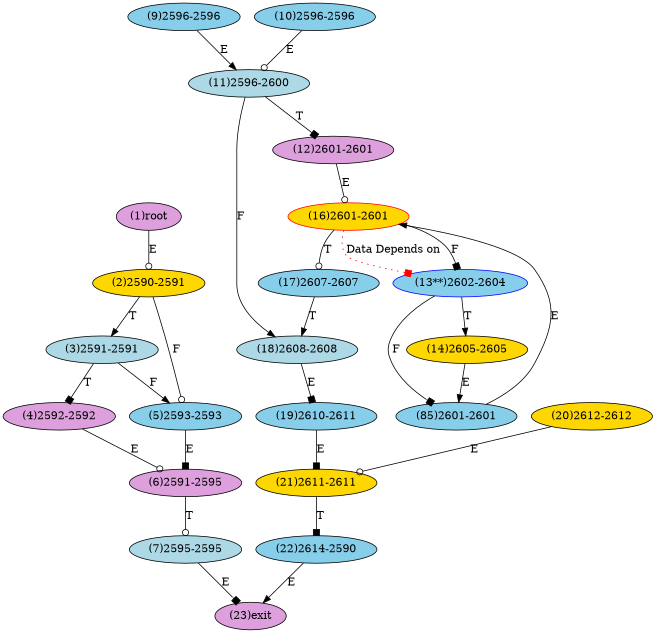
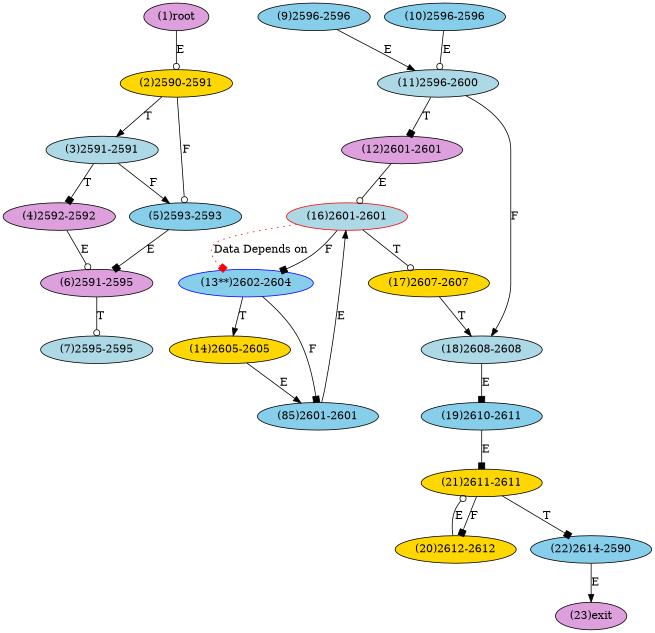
node "(16)2601-2601": fillcolor gold -> lightblue
node "(17)2607-2607": fillcolor skyblue -> gold
edge "(21)2611-2611" -> "(20)2612-2612": added, label "F"
edge "(7)2595-2595" -> "(23)exit": removed, label "E"
